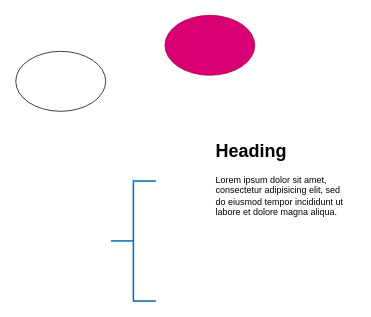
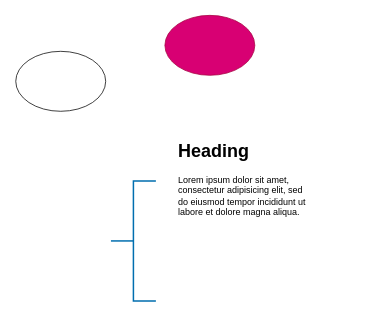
node "HeadingLorem ipsum dolor sit amet, consectetur adipisicing elit, sed do eiusmod tempor incididunt ut labore et dolore magna aliqua.": moved (283, 182) -> (246, 182)
